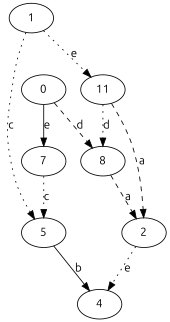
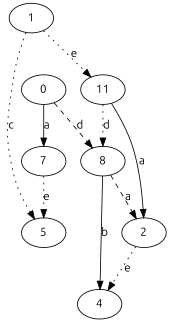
edge "0" -> "7": label "e" -> "a"
edge "11" -> "2": style dashed -> solid
edge "7" -> "5": label "c" -> "e"
edge "5" -> "4": now "8" -> "4"
